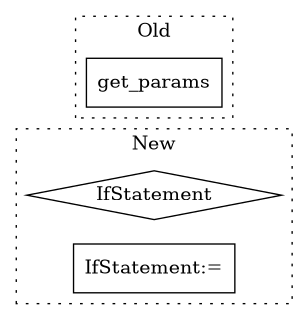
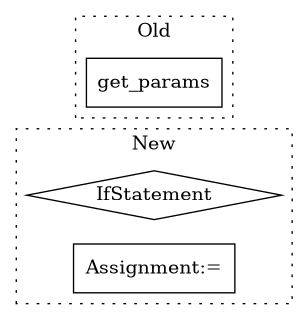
node "IfStatement:=": label "IfStatement:=" -> "Assignment:="
